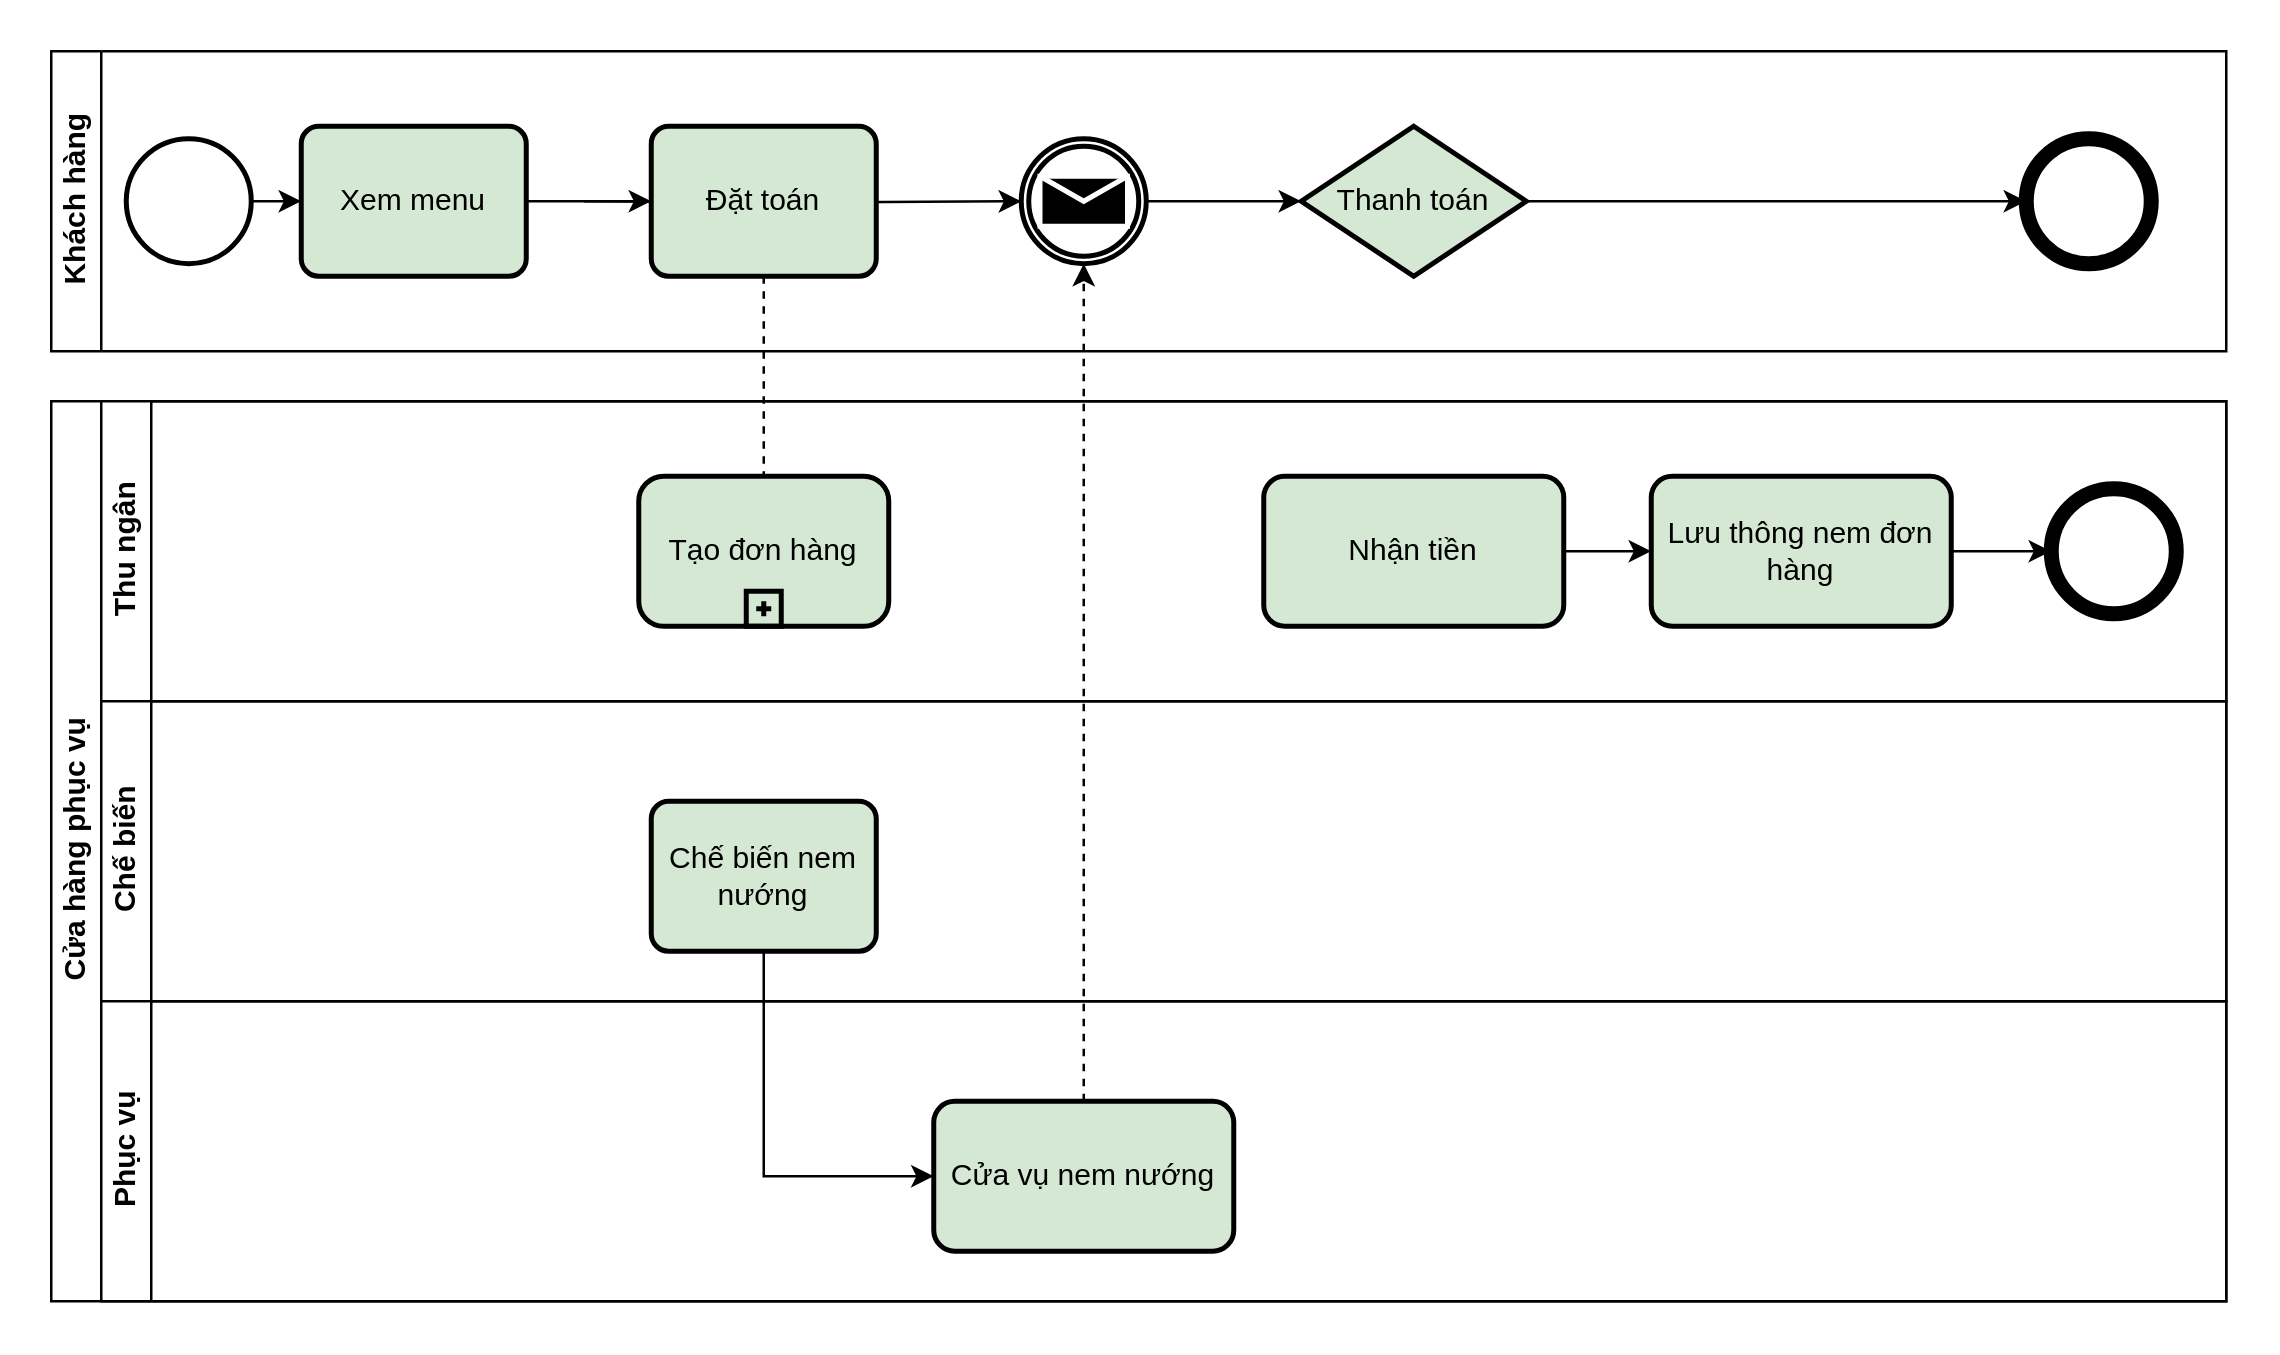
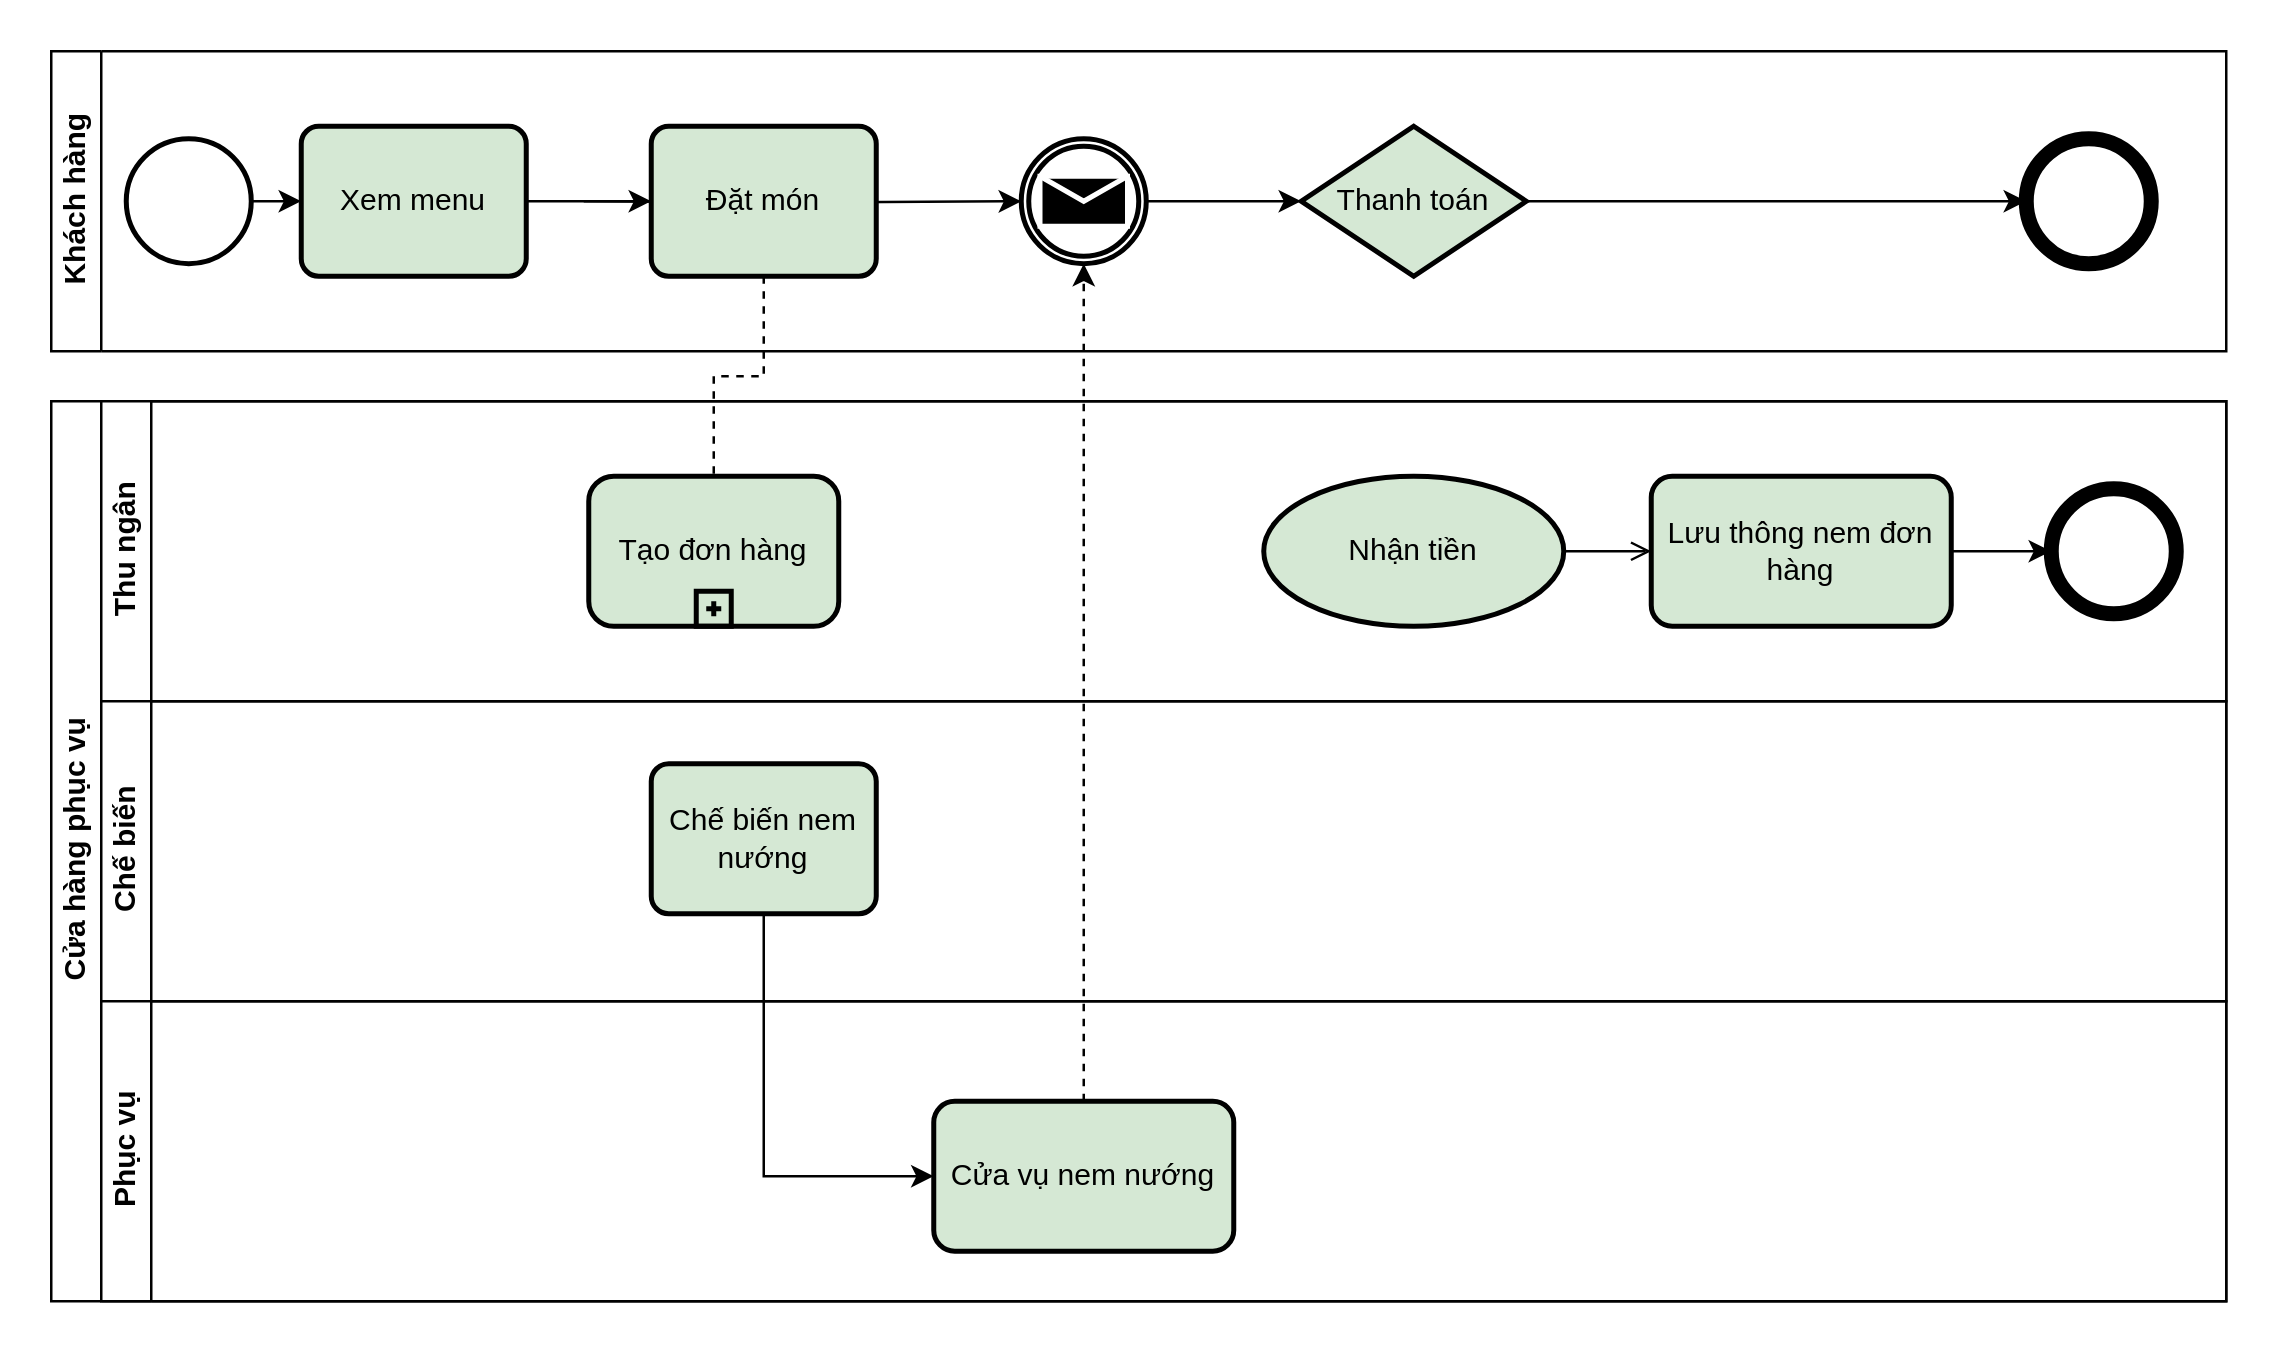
node "Đặt toán": label "Đặt toán" -> "Đặt món"
node "Tạo đơn hàng": moved (764, 551) -> (714, 551)
node "Nhận tiền": shape rounded rectangle -> ellipse
edge "Nhận tiền" -> "Lưu thông nem đơn hàng": arrowhead classic -> open
node "Chế biến nem nướng": moved (764, 876) -> (764, 839)
